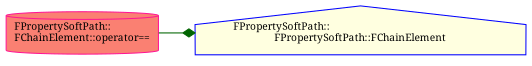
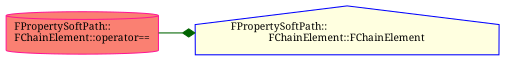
node "FPropertySoftPath:: FPropertySoftPath::FChainElement": label "FPropertySoftPath:: FPropertySoftPath::FChainElement" -> "FPropertySoftPath:: FChainElement::FChainElement"
